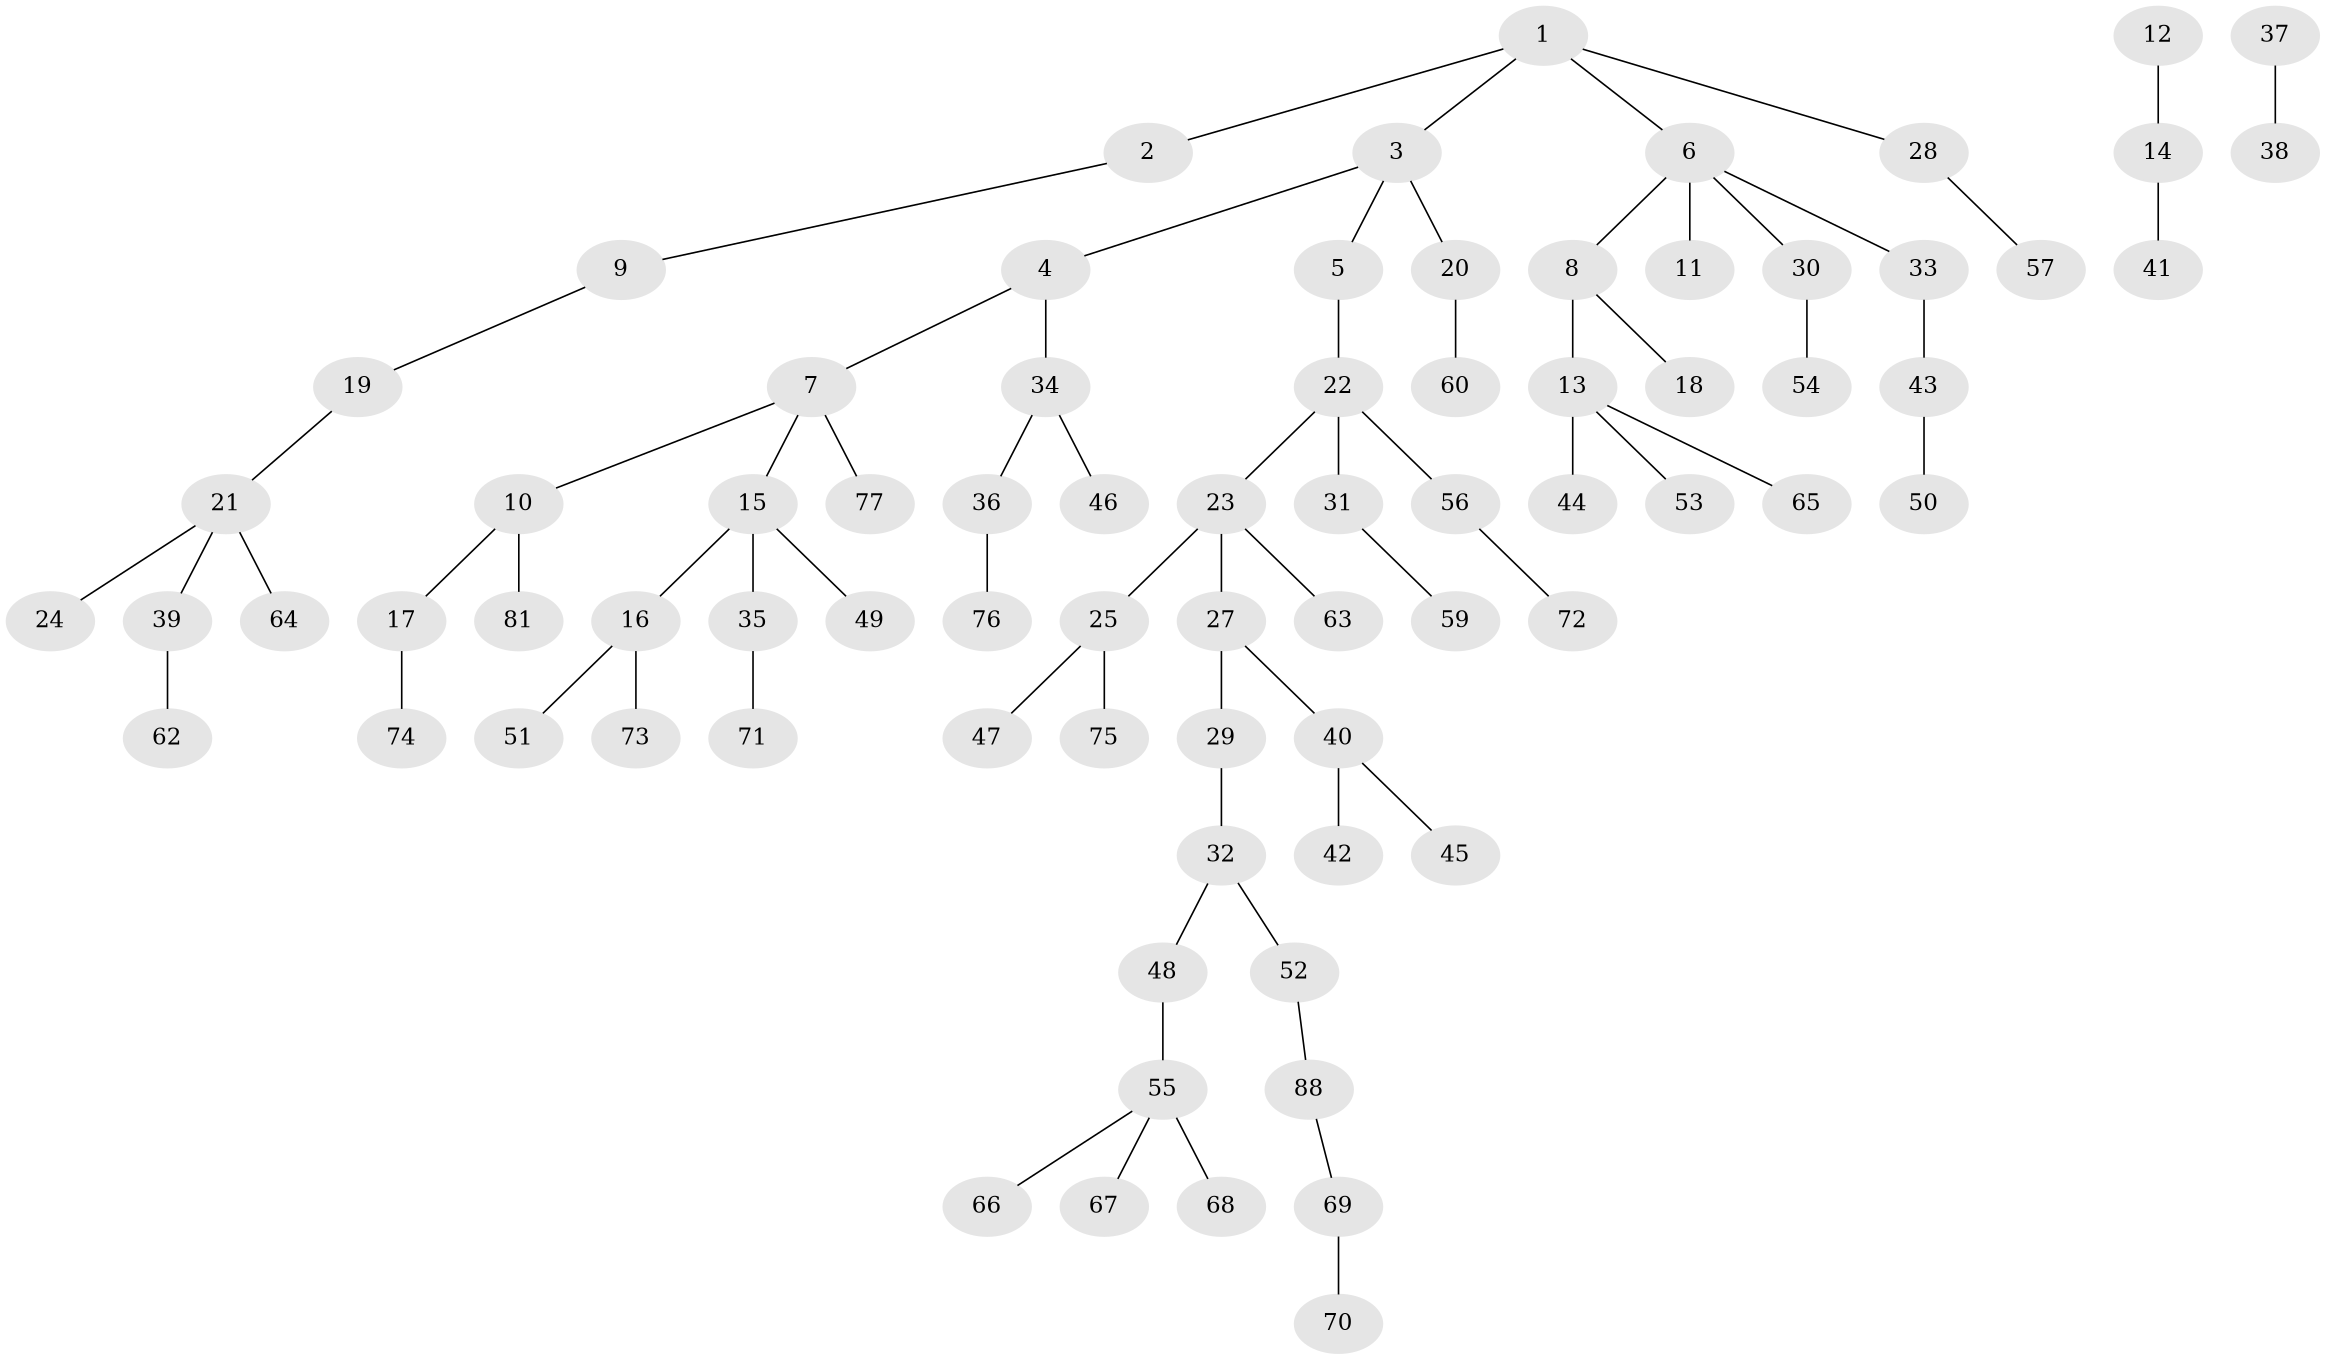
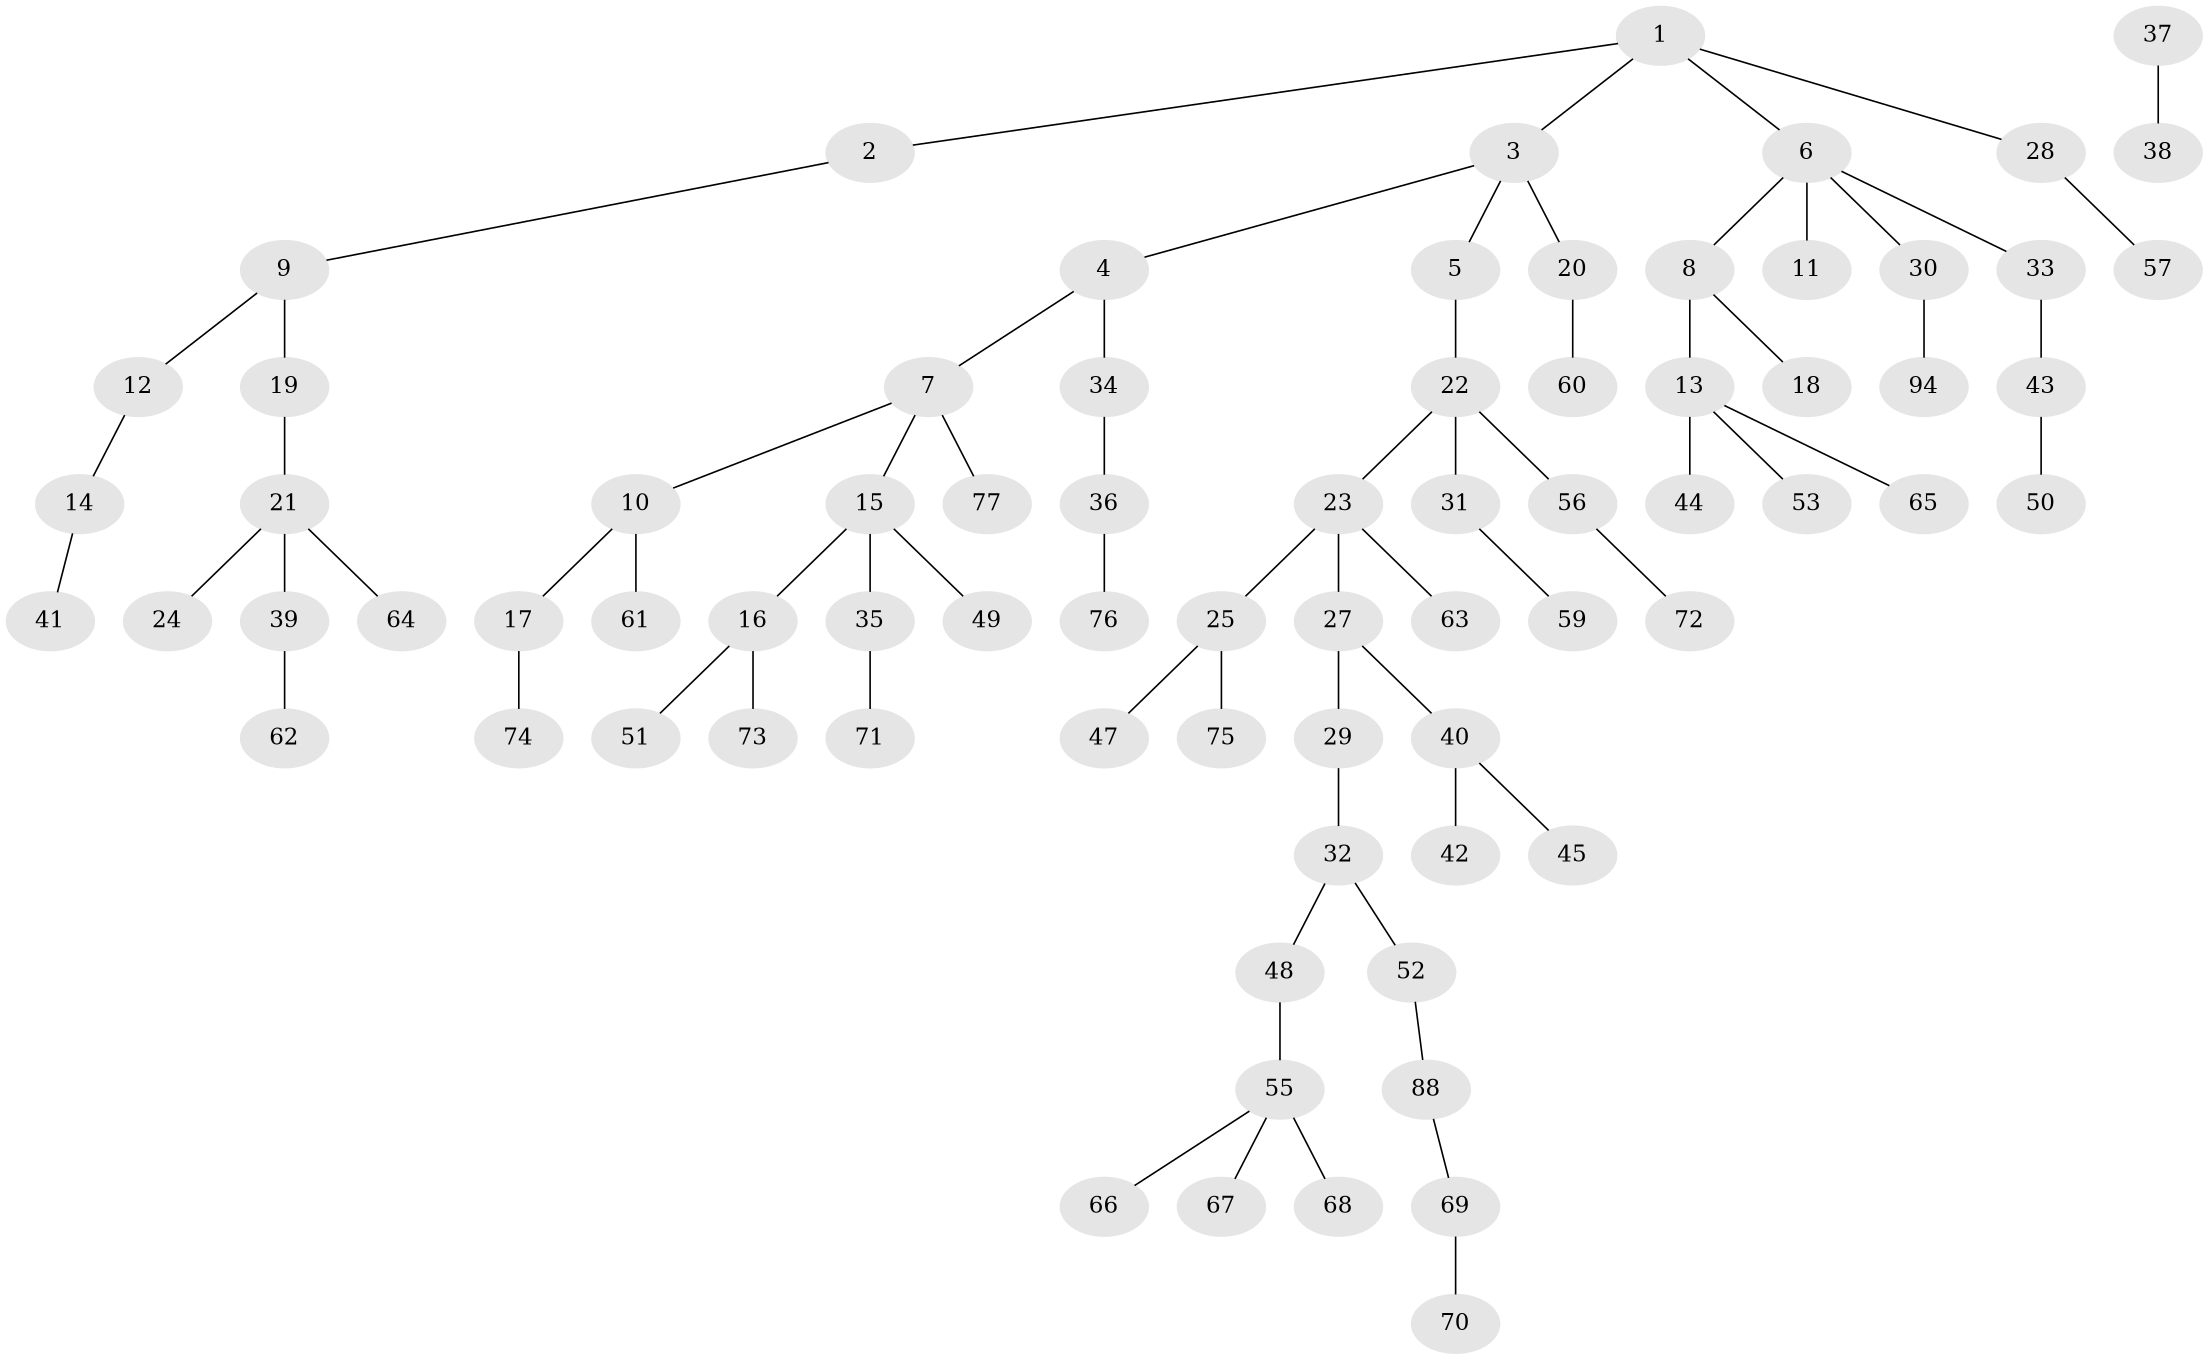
edge "9" -- "12": added
node "54": label "54" -> "94"
node "46": removed
node "81": label "81" -> "61"
